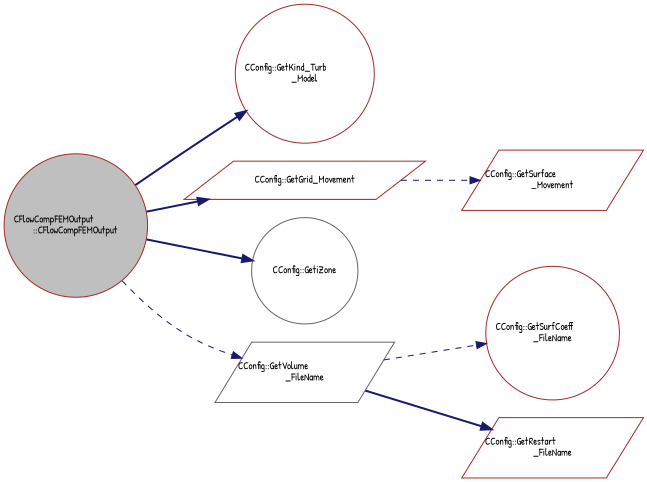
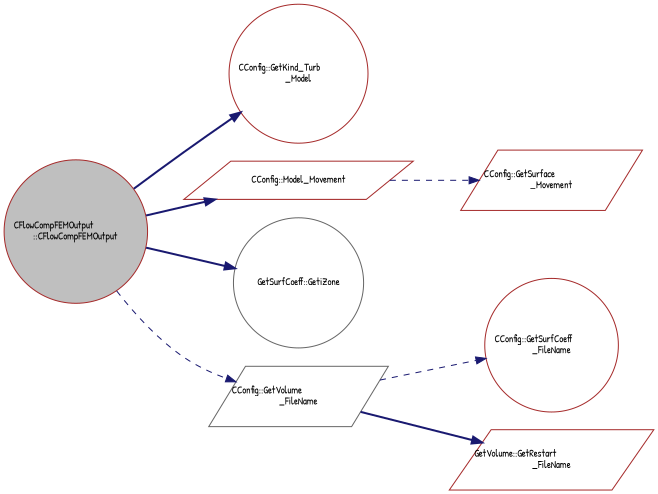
node "CConfig::GetGrid_Movement": label "CConfig::GetGrid_Movement" -> "CConfig::Model_Movement"
node "CConfig::GetiZone": label "CConfig::GetiZone" -> "GetSurfCoeff::GetiZone"
node "CConfig::GetRestart _FileName": label "CConfig::GetRestart _FileName" -> "GetVolume::GetRestart _FileName"
